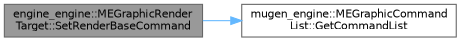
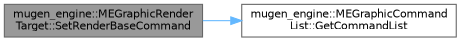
node "engine_engine::MEGraphicRender Target::SetRenderBaseCommand": label "engine_engine::MEGraphicRender Target::SetRenderBaseCommand" -> "mugen_engine::MEGraphicRender Target::SetRenderBaseCommand"
